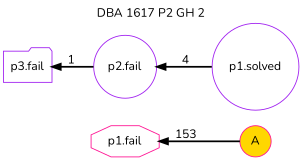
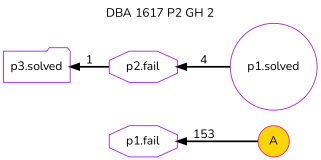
node "p3.fail": label "p3.fail" -> "p3.solved"
node "p2.fail": shape circle -> octagon
node "p1.fail": color deeppink -> purple
